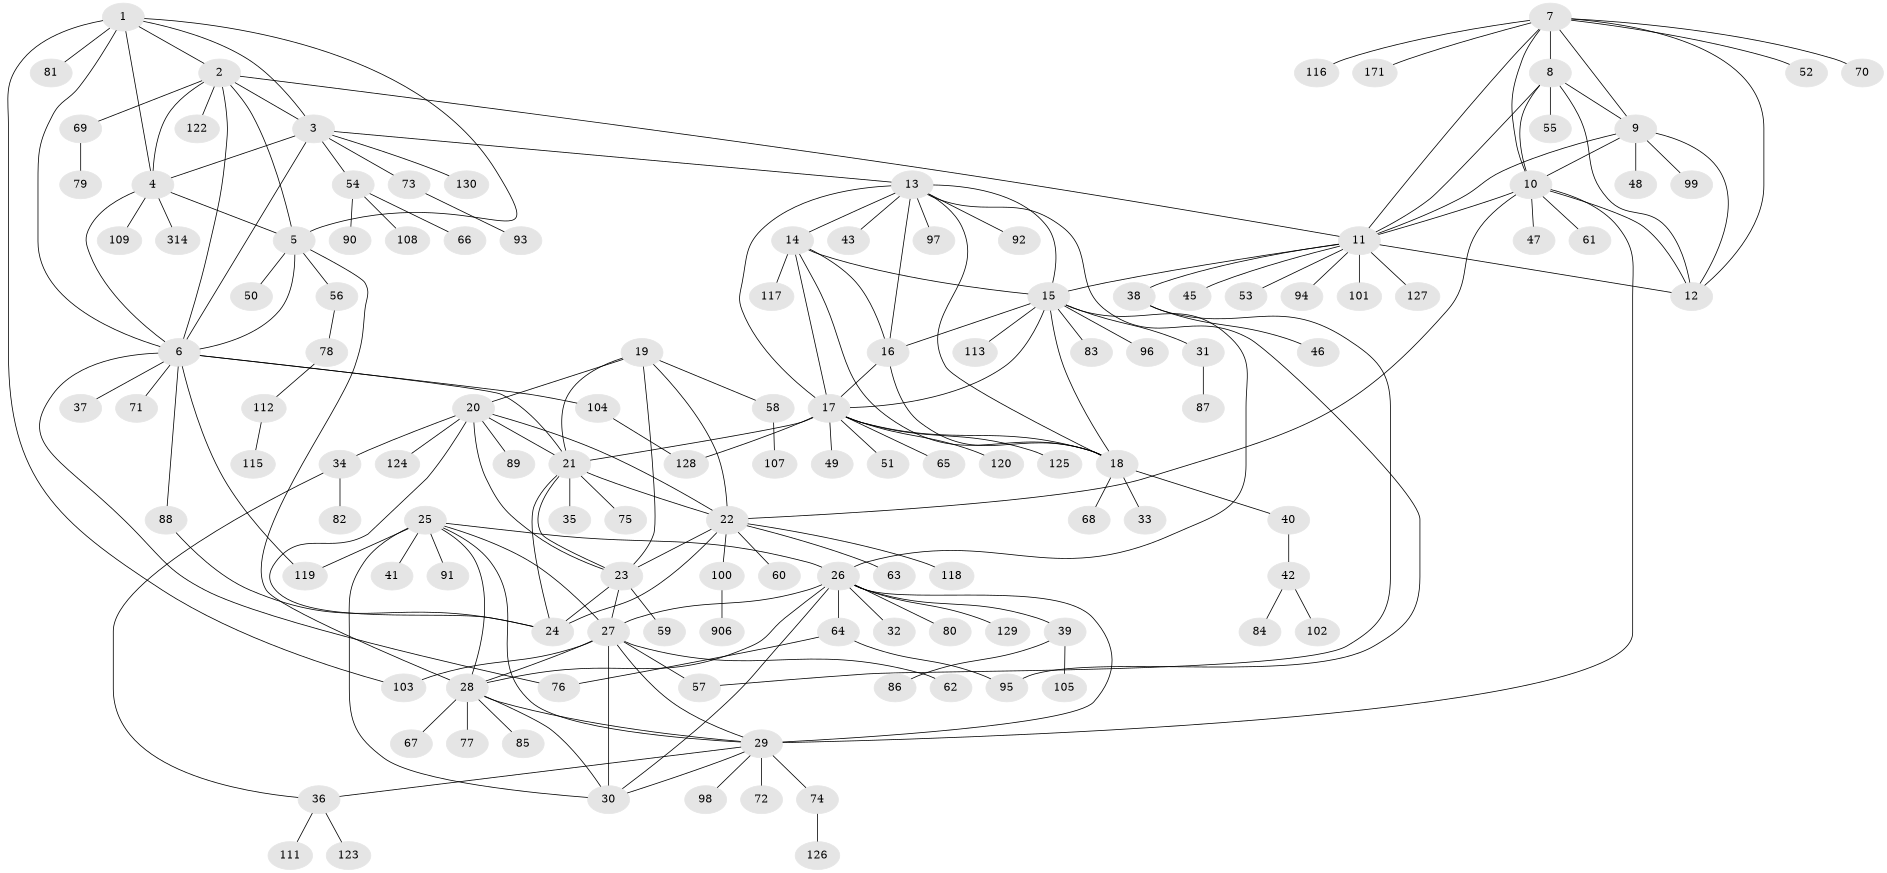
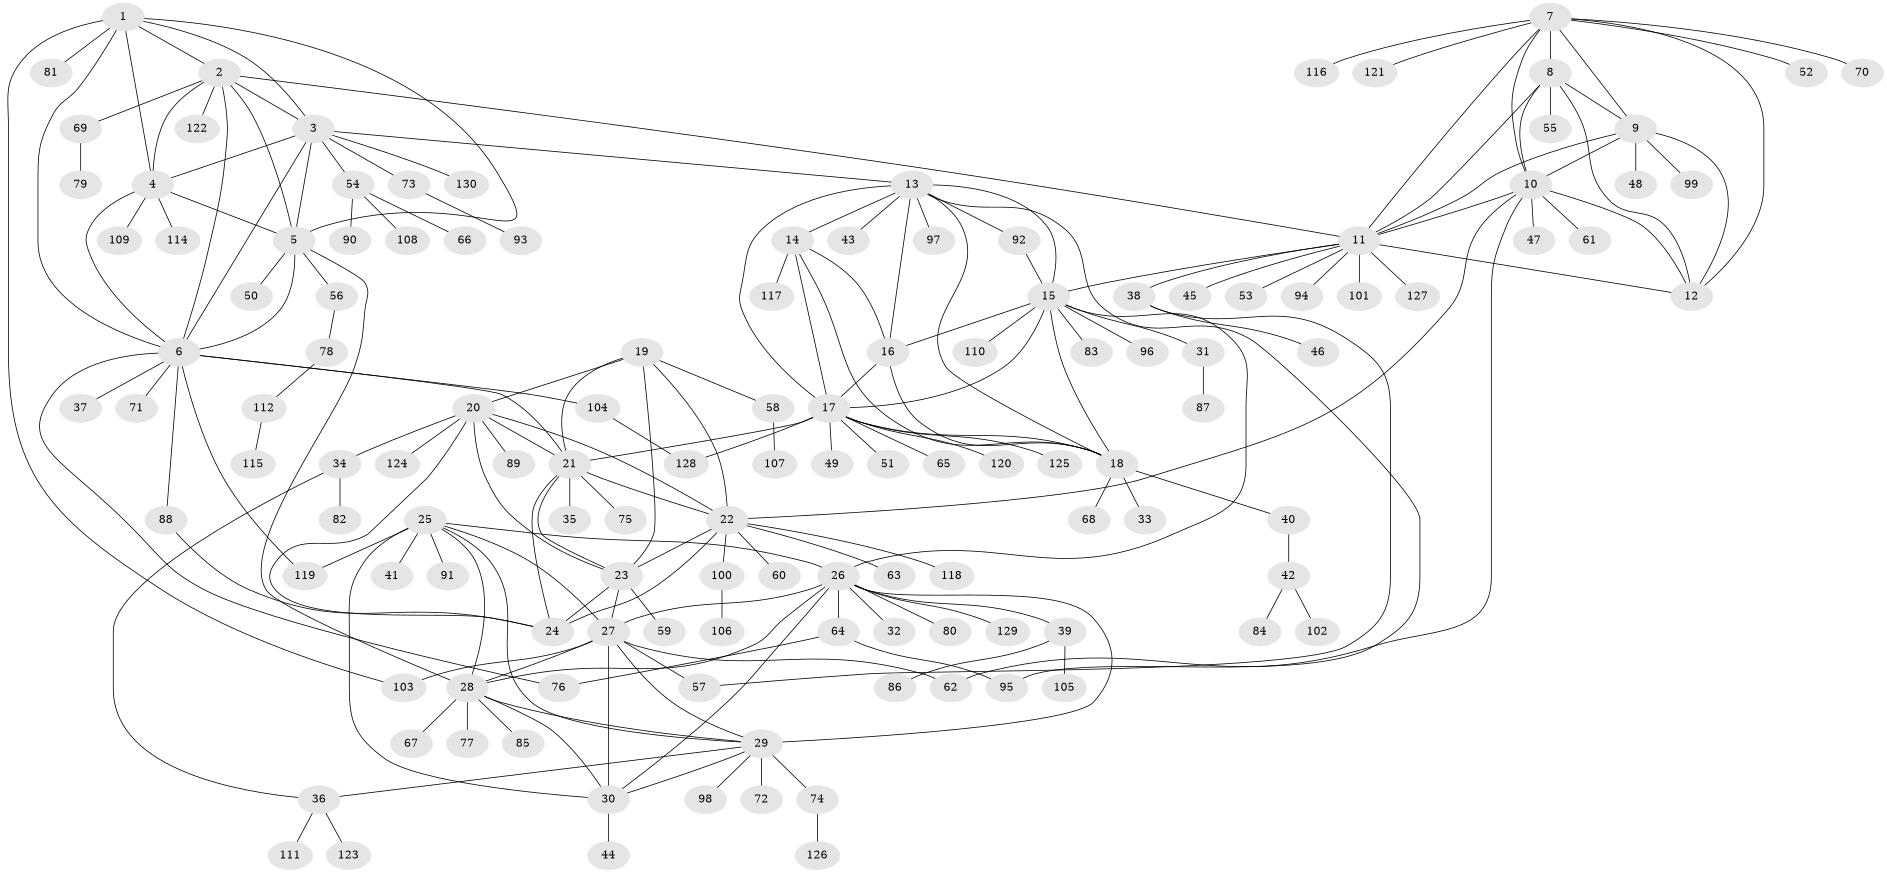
node "171": label "171" -> "121"
edge "3" -- "5": added
node "314": label "314" -> "114"
edge "14" -- "15": now "92" -- "15"
node "113": label "113" -> "110"
node "906": label "906" -> "106"
edge "10" -- "29": now "10" -- "62"
node "44": added
